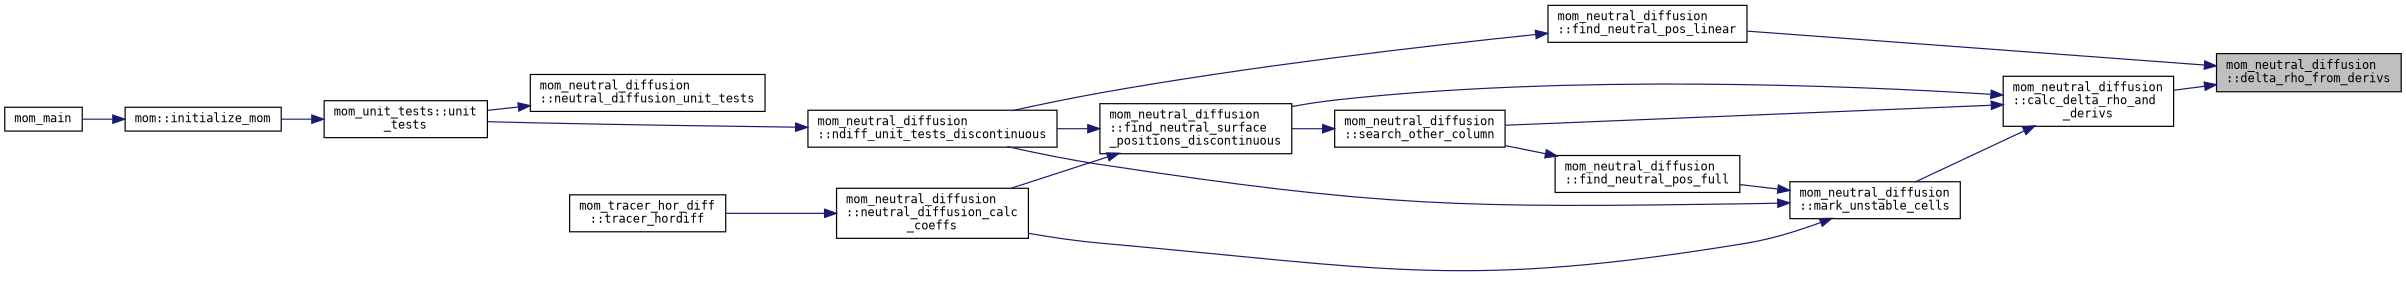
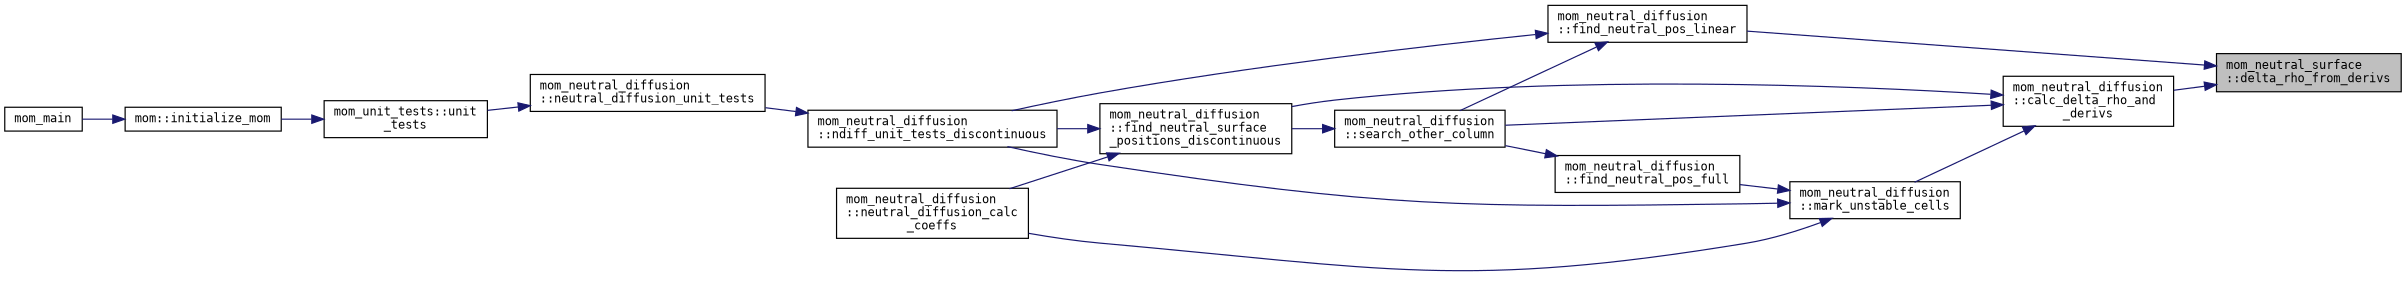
node "mom_neutral_diffusion ::delta_rho_from_derivs": label "mom_neutral_diffusion ::delta_rho_from_derivs" -> "mom_neutral_surface ::delta_rho_from_derivs"
edge "mom_neutral_diffusion ::search_other_column" -> "mom_neutral_diffusion ::find_neutral_pos_linear": added
edge "mom_unit_tests::unit _tests" -> "mom_neutral_diffusion ::ndiff_unit_tests_discontinuous": now "mom_neutral_diffusion ::neutral_diffusion_unit_tests" -> "mom_neutral_diffusion ::ndiff_unit_tests_discontinuous"
node "mom_tracer_hor_diff ::tracer_hordiff": removed
